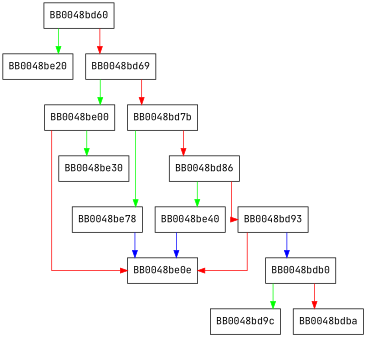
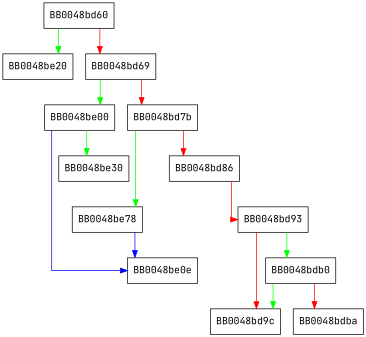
node "BB0048be40": removed
edge "BB0048be00" -> "BB0048be0e": color red -> blue
edge "BB0048bd93" -> "BB0048bdb0": color blue -> green
edge "BB0048bd93" -> "BB0048be0e": now "BB0048bd93" -> "BB0048bd9c"
